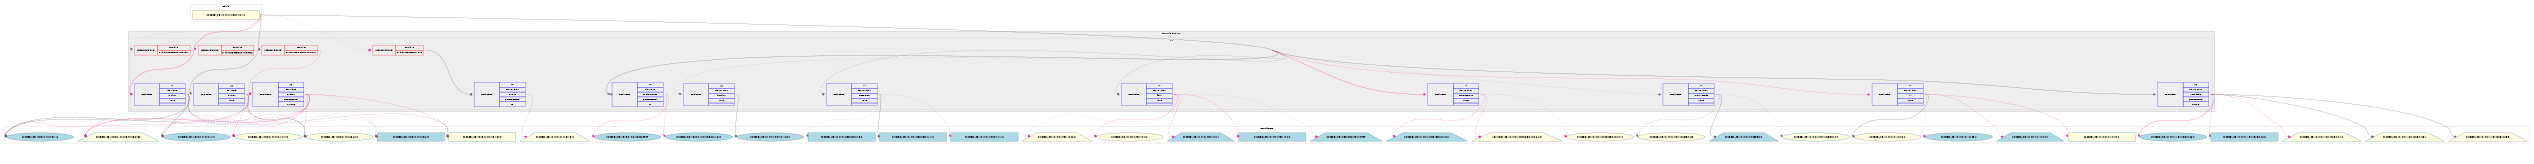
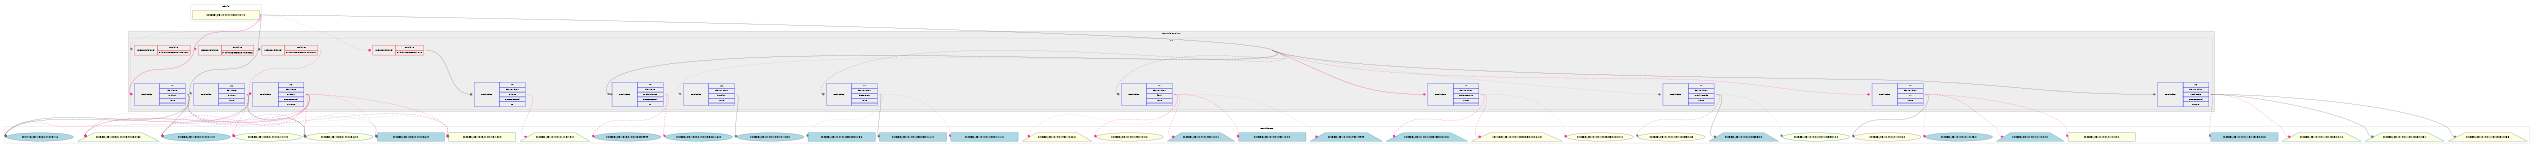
node "portage://dev-lang/python-3.7.6": label "portage://dev-lang/python-3.7.6" -> "positive://dev-lang/python-3.7.6"
node "portage://dev-decorator/flask-9999": label "portage://dev-decorator/flask-9999" -> "portage://dev-python/flask-9999"
node "portage://dev-python/werkzeug-0.16.0": removed
